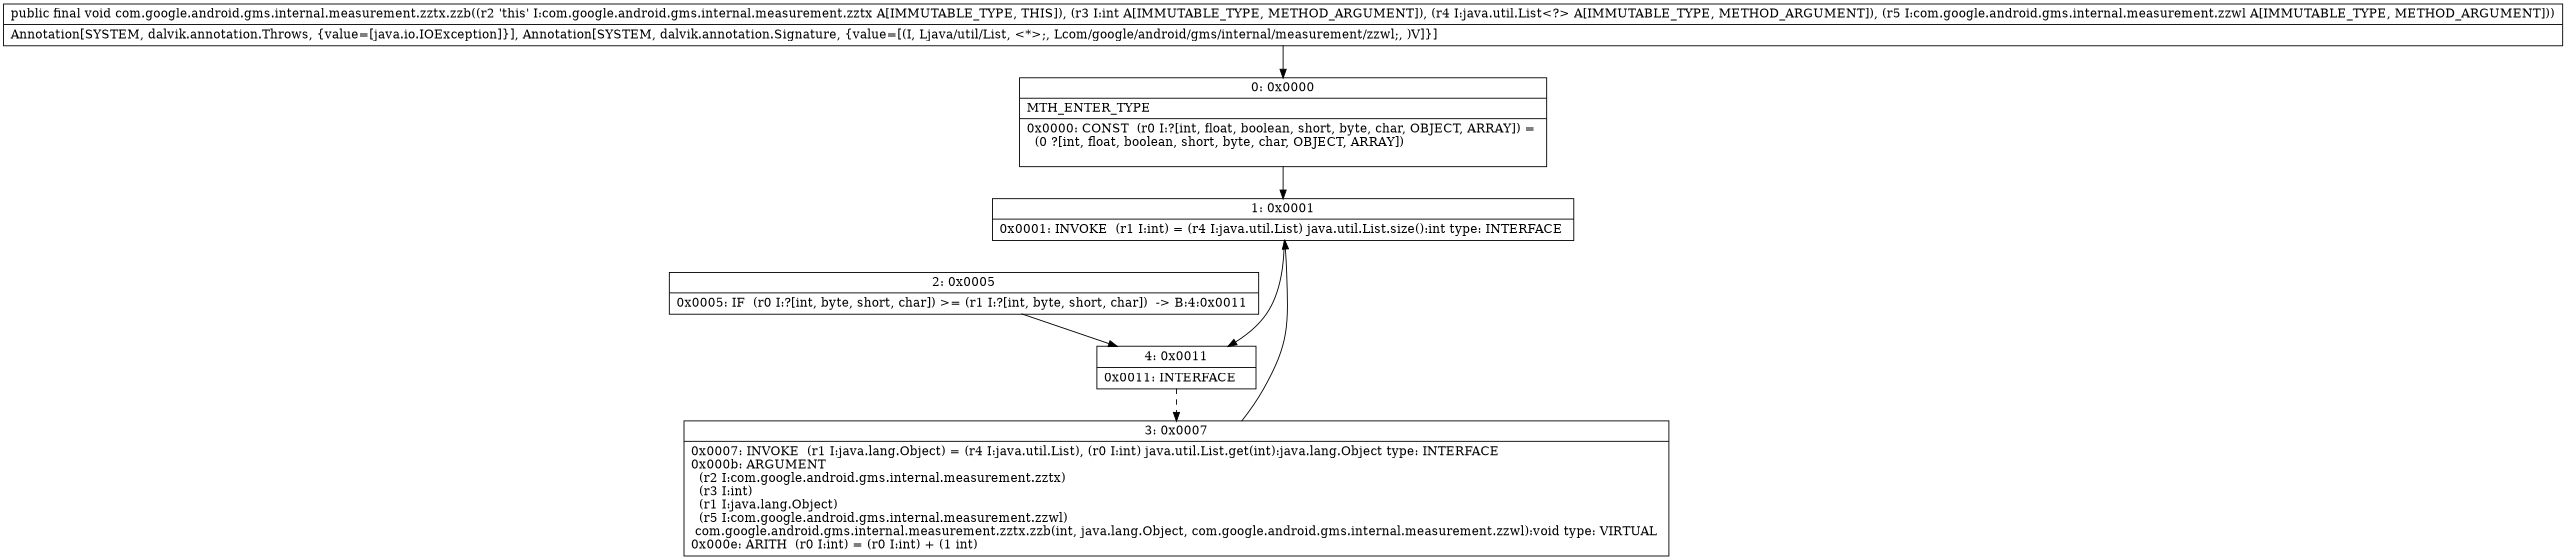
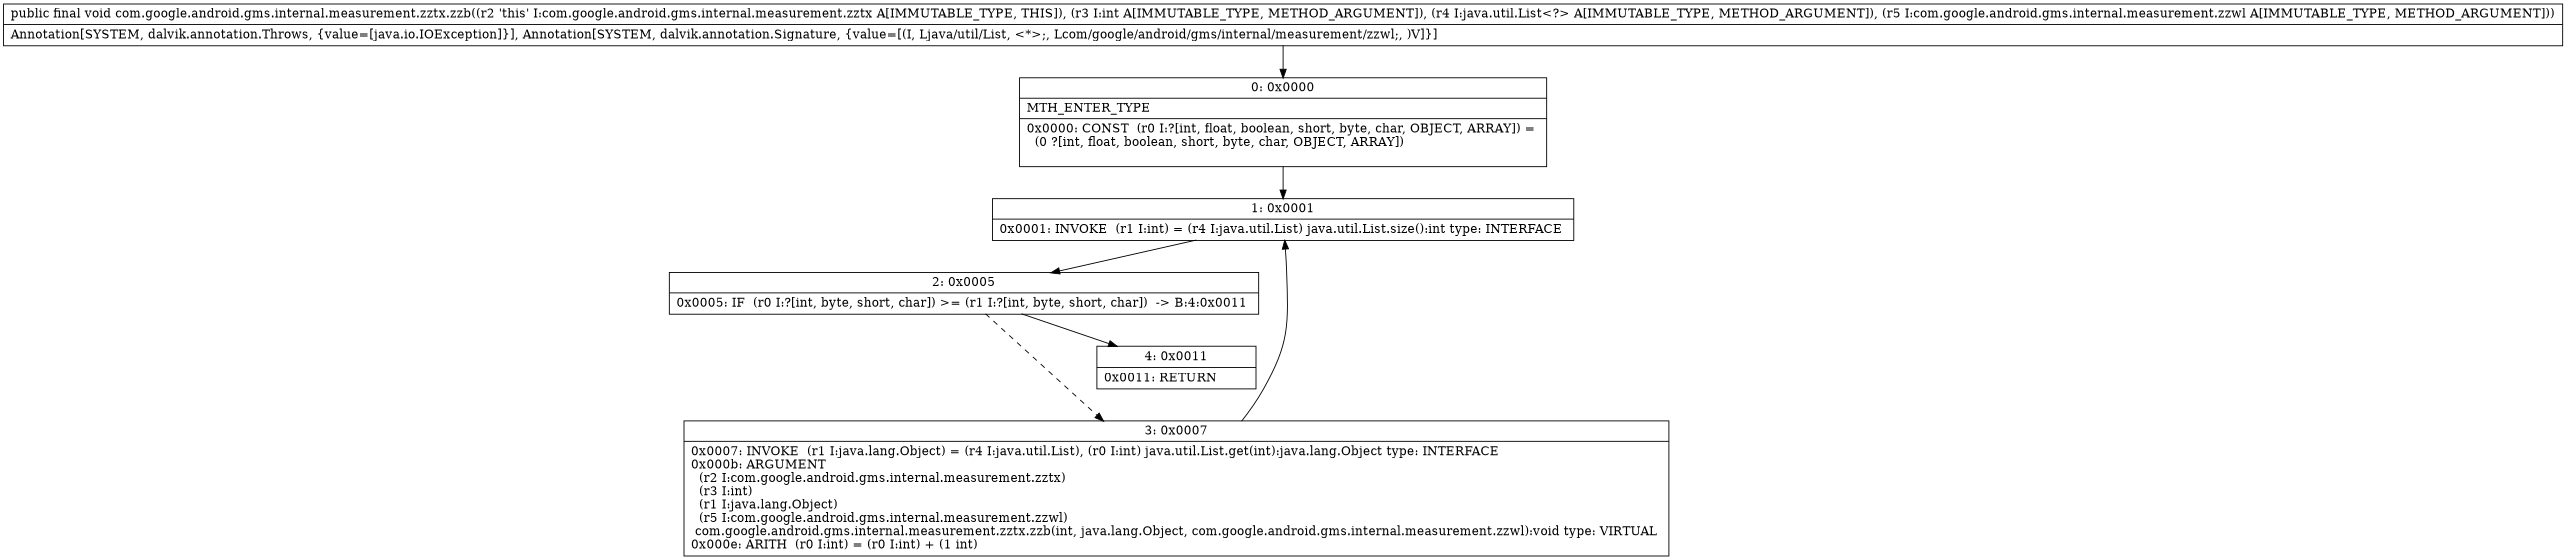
edge "1: 0x0001" -> "4: 0x0011": now "1: 0x0001" -> "2: 0x0005"
node "4: 0x0011": text "0x0011: INTERFACE" -> "0x0011: RETURN"
edge "4: 0x0011" -> "3: 0x0007": now "2: 0x0005" -> "3: 0x0007"
